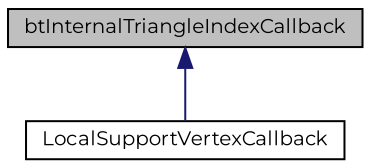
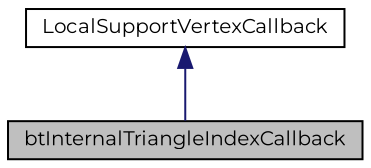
edge "LocalSupportVertexCallback" -> "btInternalTriangleIndexCallback": reversed
